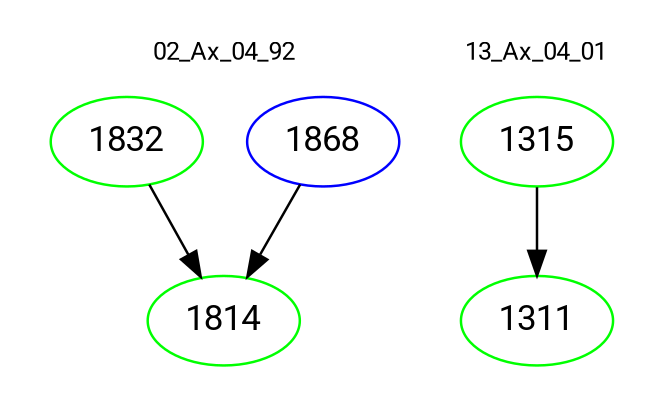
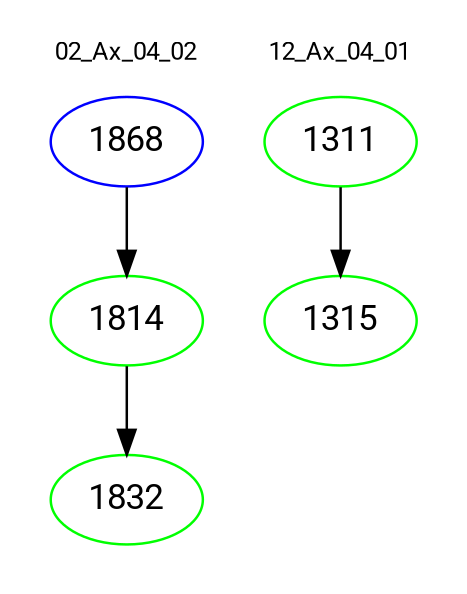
cluster "02_Ax_04_92": label "02_Ax_04_92" -> "02_Ax_04_02"
cluster "13_Ax_04_01": label "13_Ax_04_01" -> "12_Ax_04_01"
edge "1315" -> "1311": reversed
edge "1832" -> "1814": reversed
